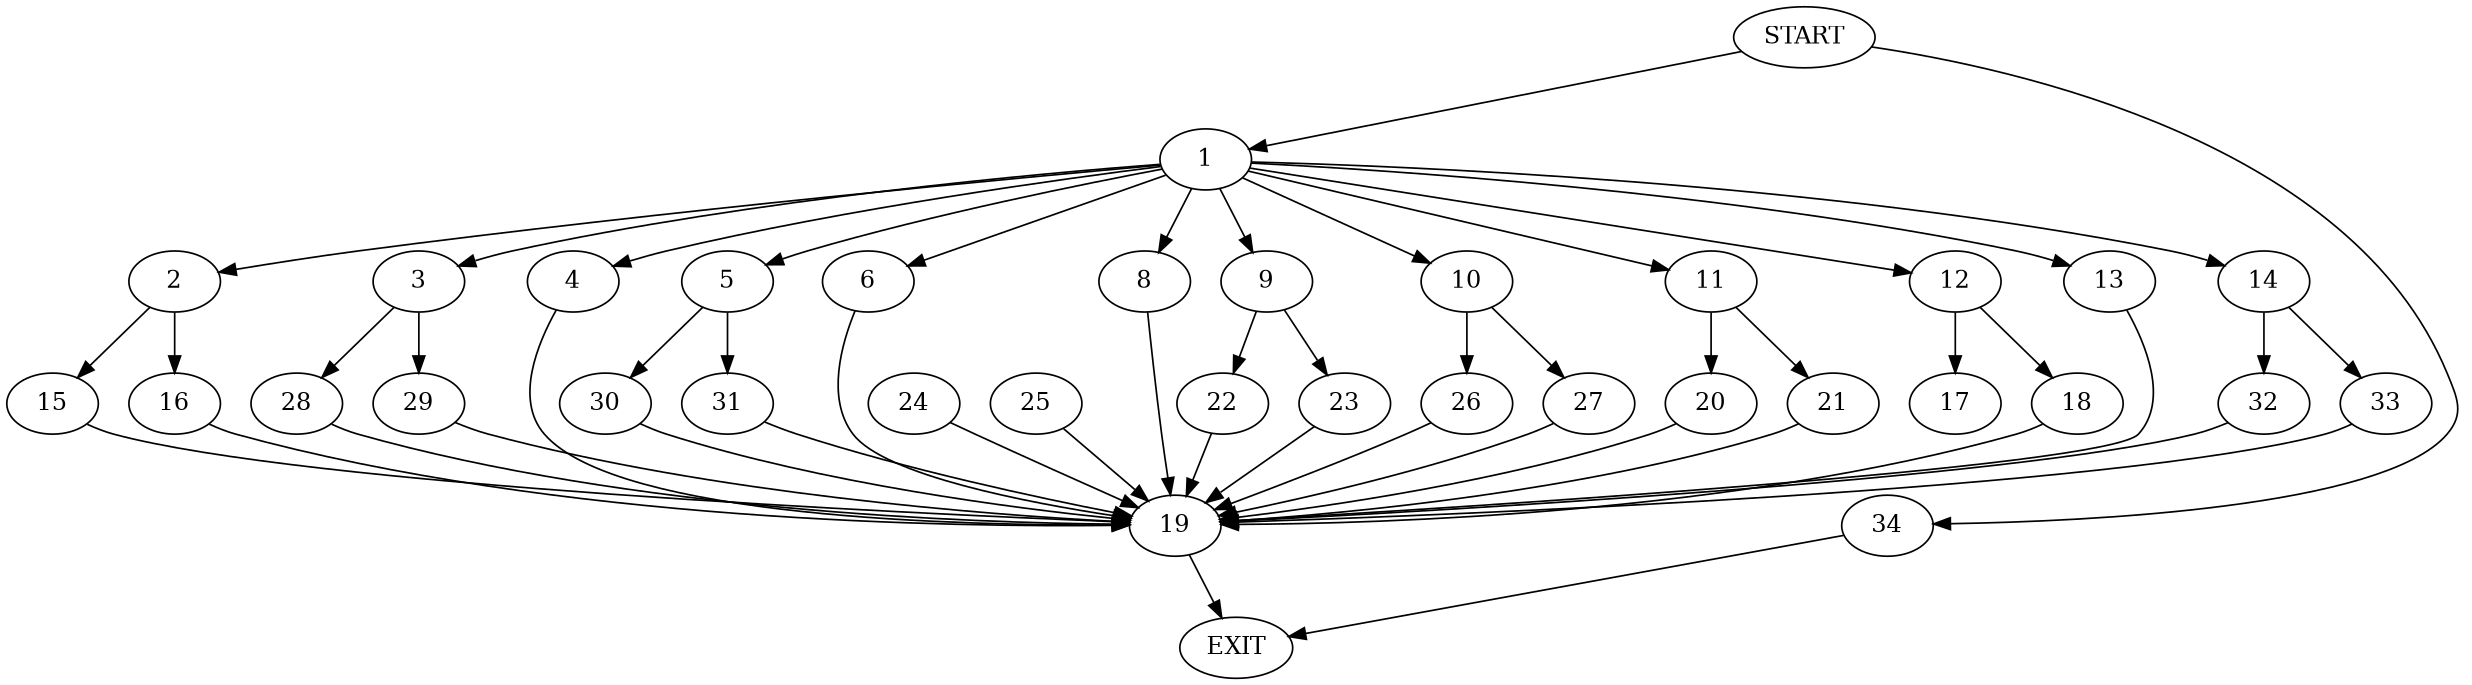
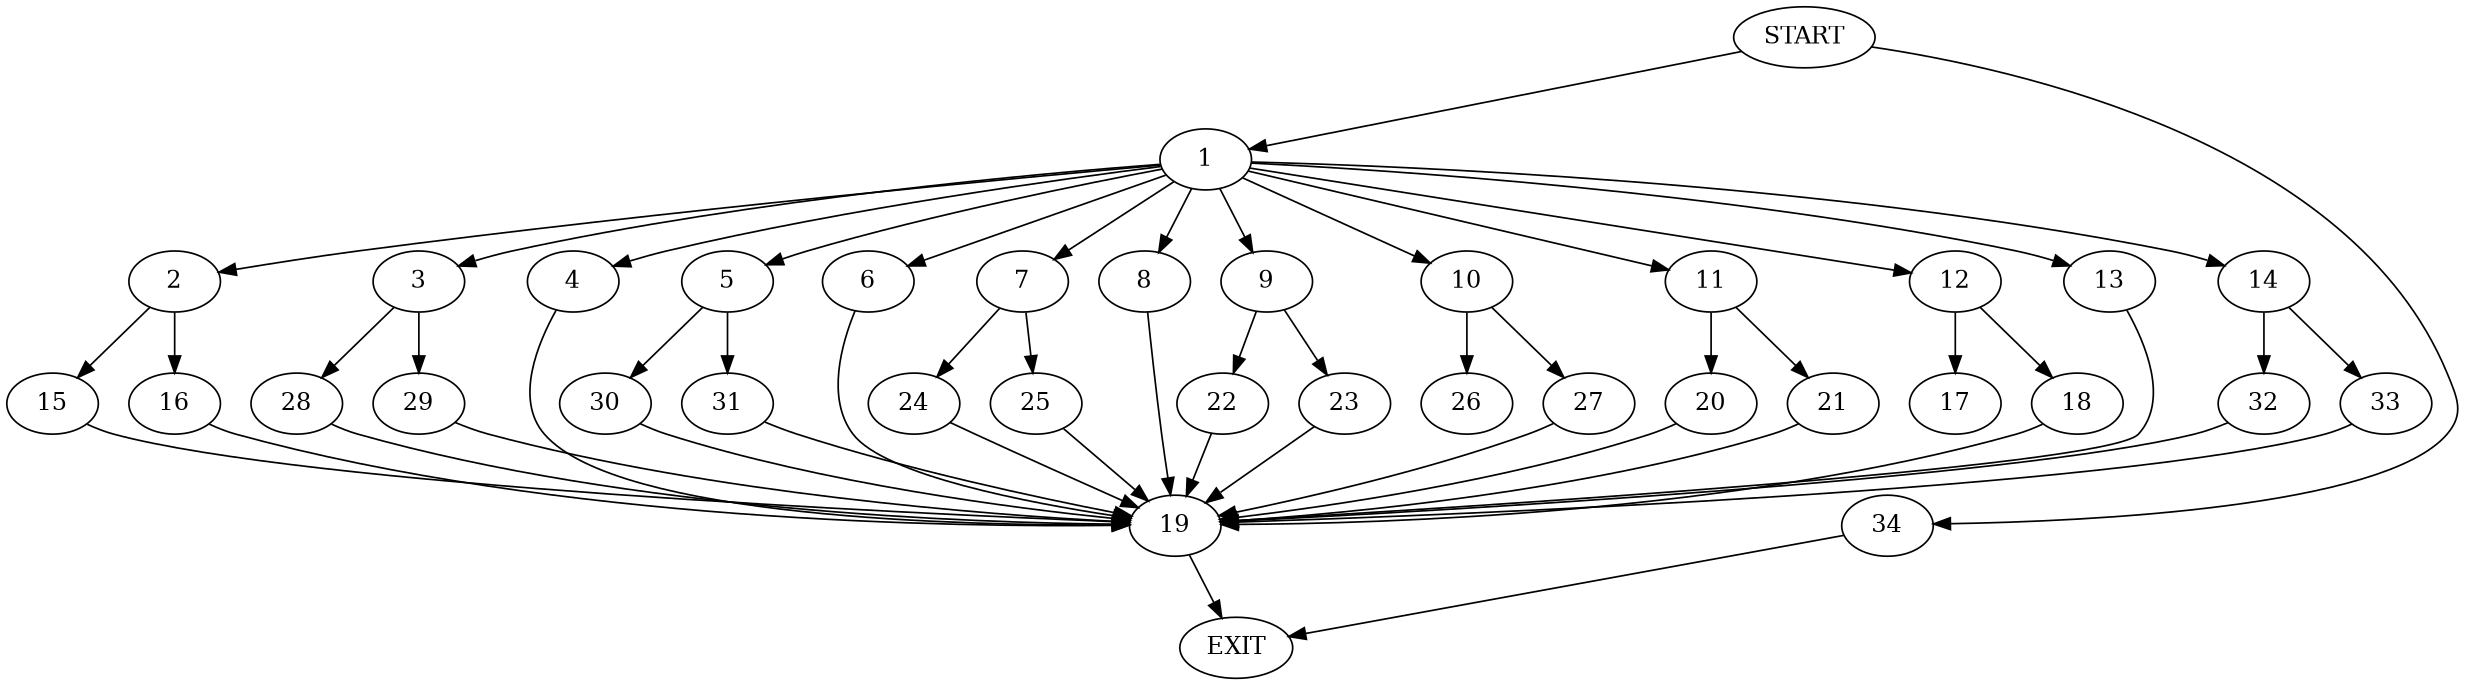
node "7": added
edge "26" -> "19": removed
